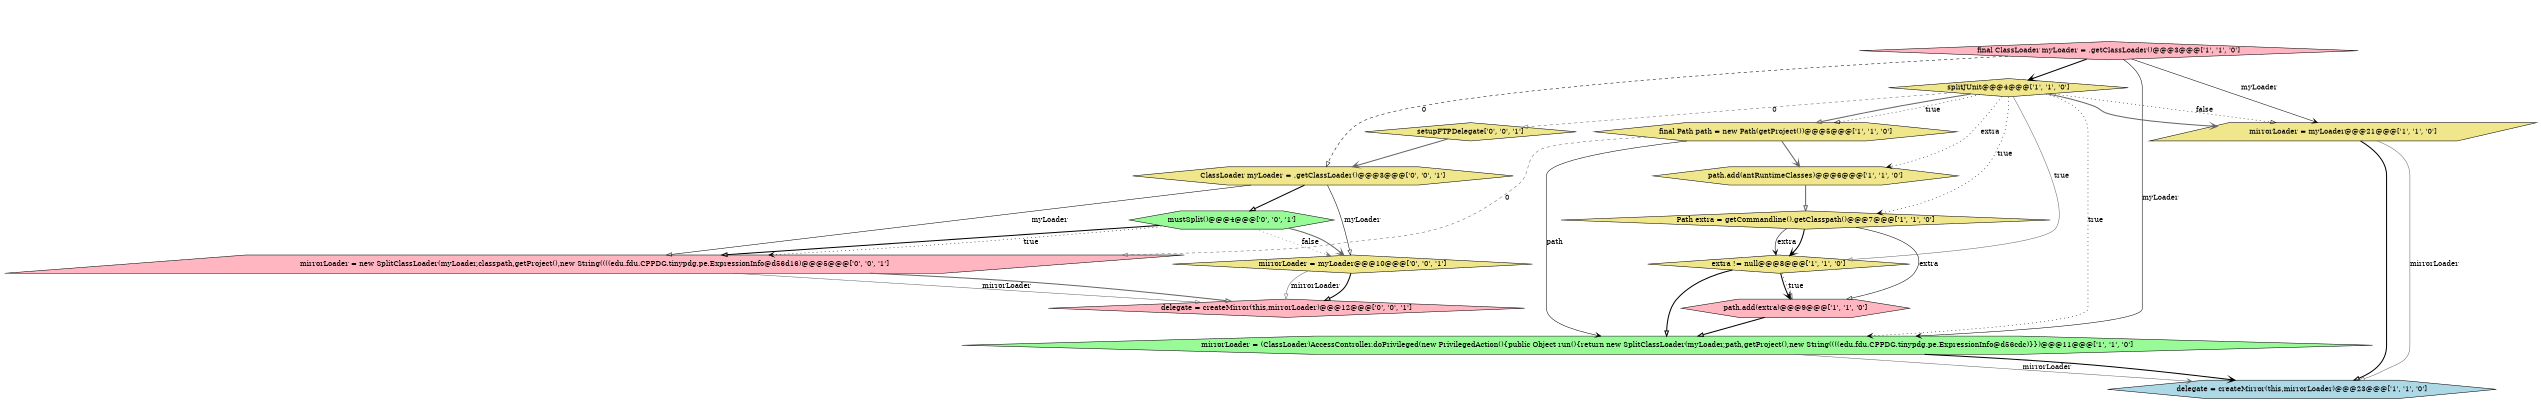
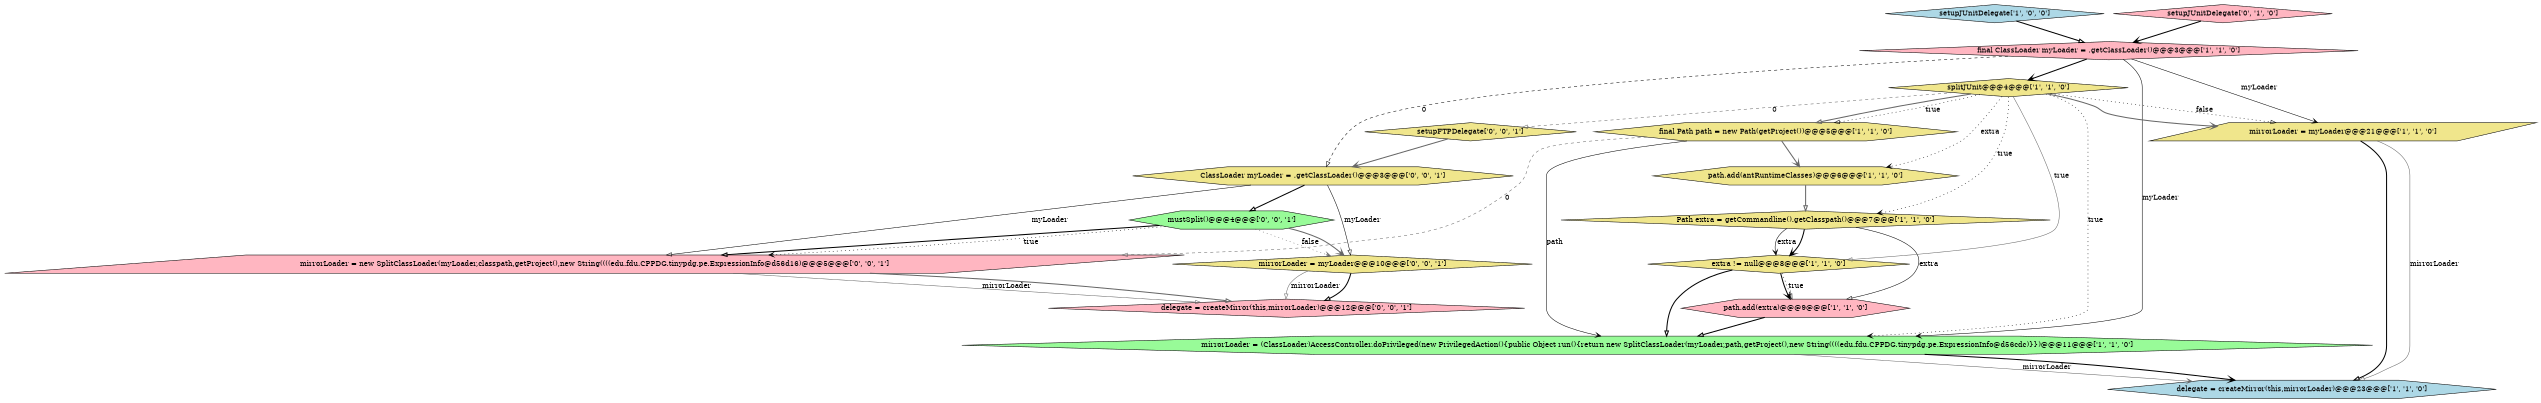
node "setupJUnitDelegate['1', '0', '0']": added
node "setupJUnitDelegate['0', '1', '0']": added
